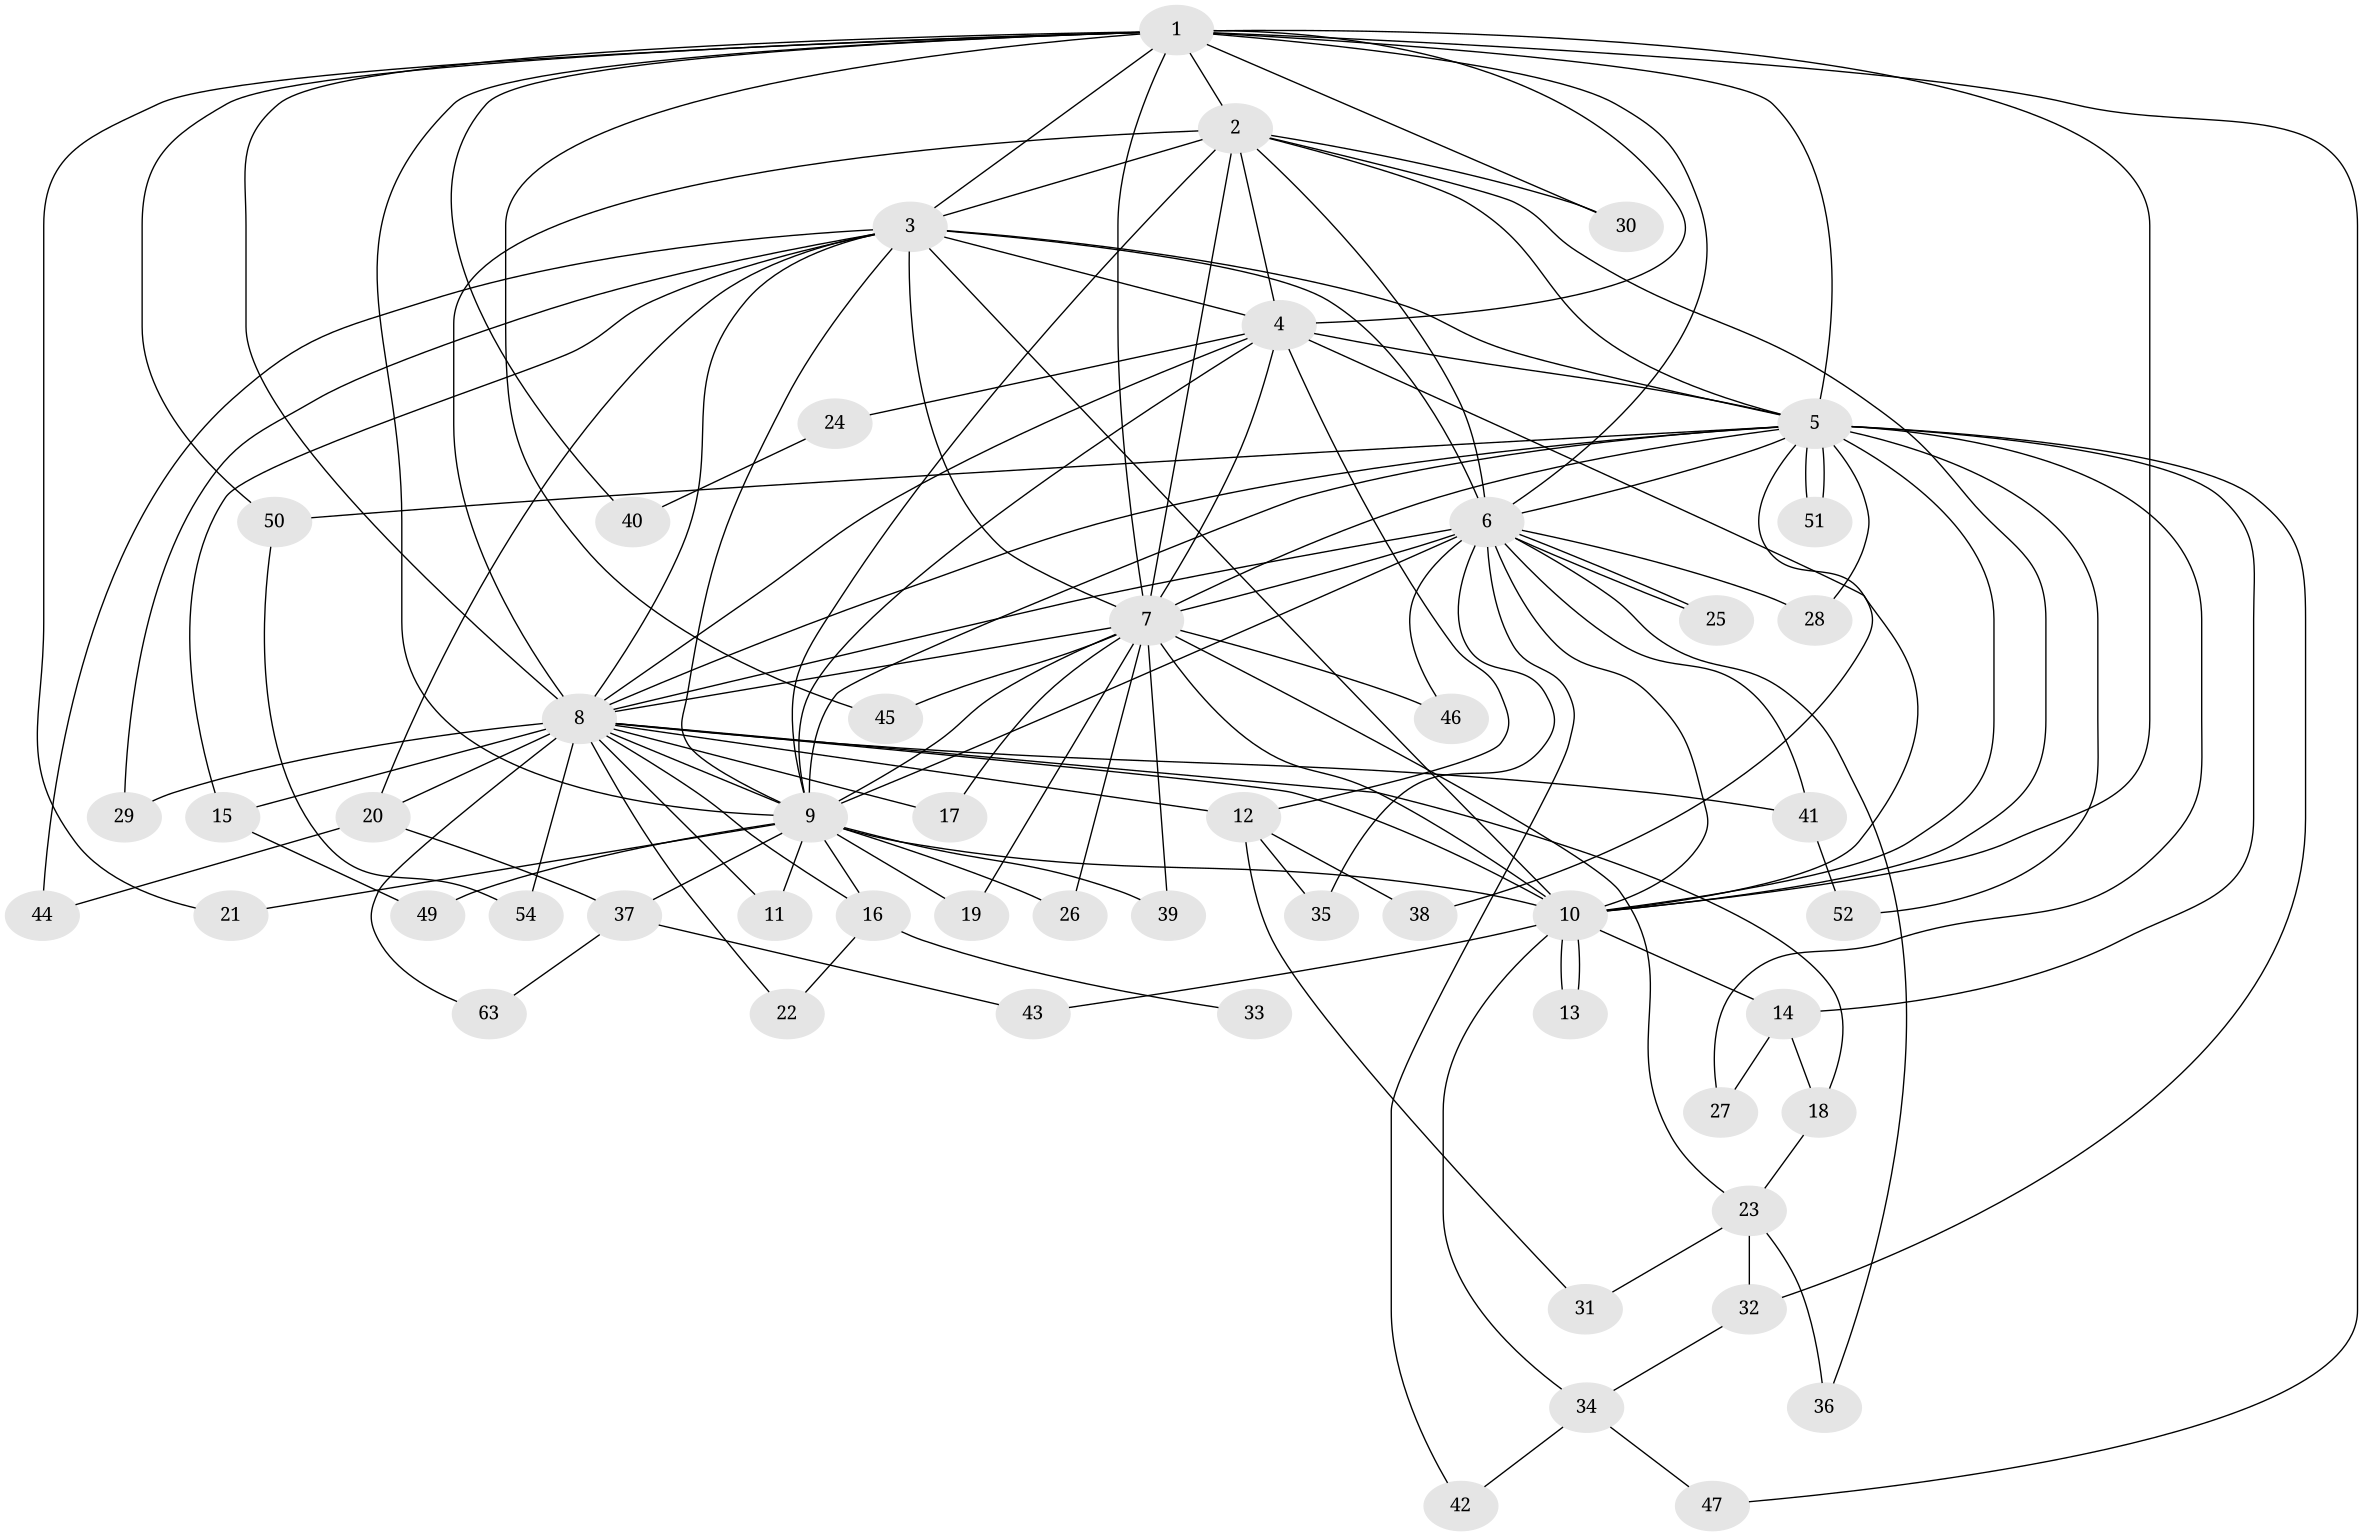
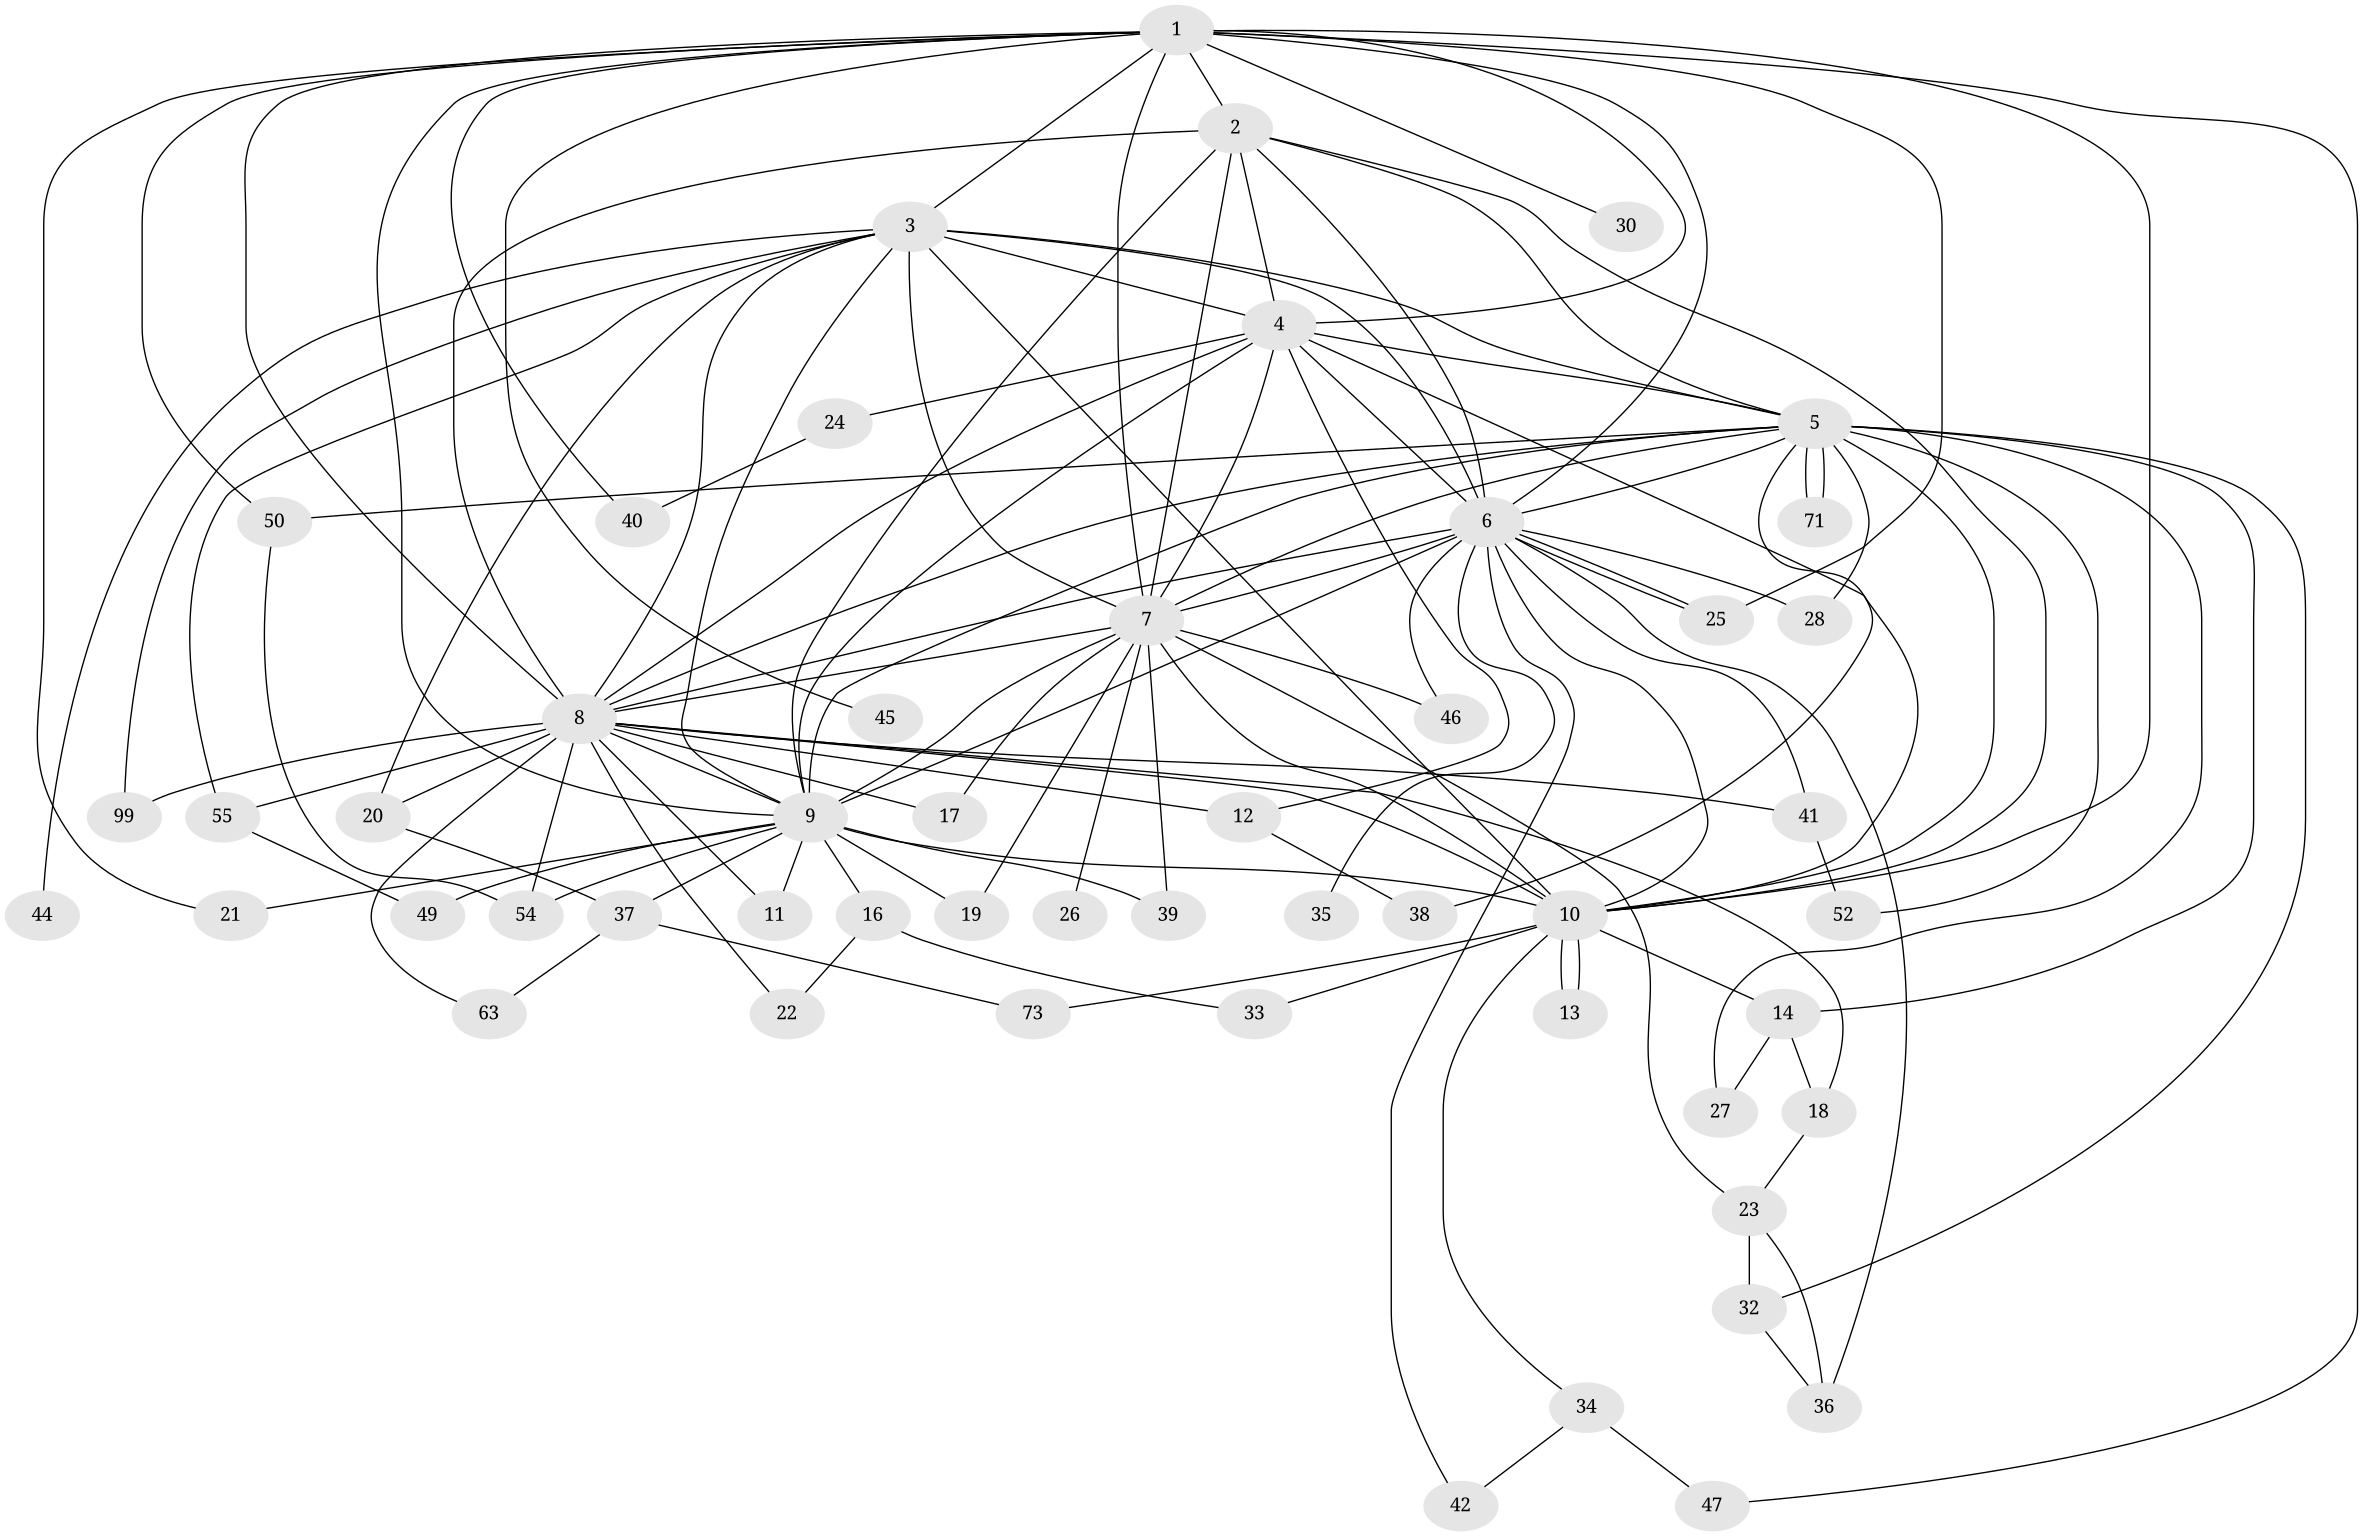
edge "1" -- "5": now "1" -- "25"
edge "2" -- "30": removed
edge "2" -- "3": removed
edge "4" -- "6": added
node "51": label "51" -> "71"
edge "7" -- "45": removed
edge "8" -- "16": removed
node "29": label "29" -> "99"
node "15": label "15" -> "55"
edge "9" -- "26": now "9" -- "54"
edge "12" -- "35": removed
edge "20" -- "44": removed
edge "10" -- "33": added
node "43": label "43" -> "73"
node "31": removed
edge "32" -- "34": now "32" -- "36"
